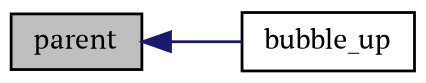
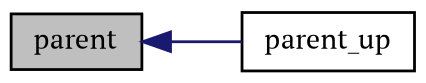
node "bubble_up": label "bubble_up" -> "parent_up"
